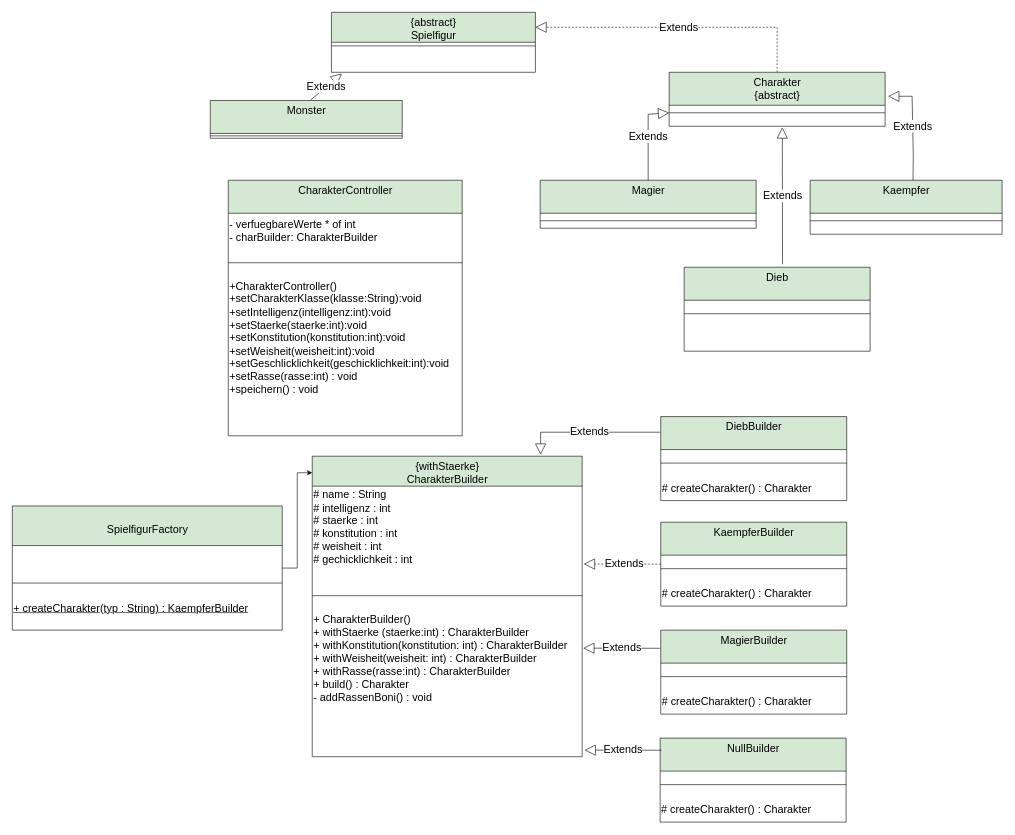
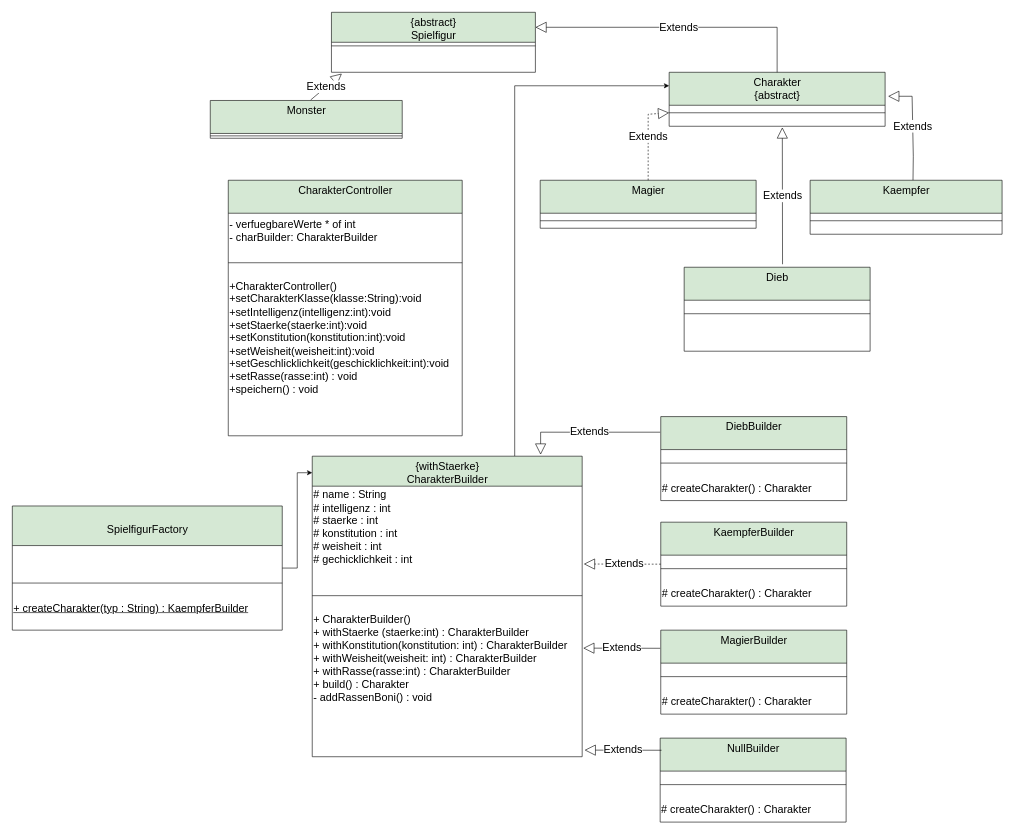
edge "Charakter {abstract}" -> "{abstract} Spielfigur": style dashed -> solid
edge "{withStaerke} CharakterBuilder" -> "Charakter {abstract}": added
edge "Magier" -> "Charakter {abstract}": style solid -> dashed
